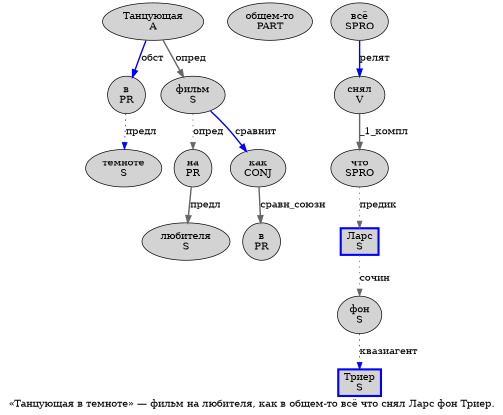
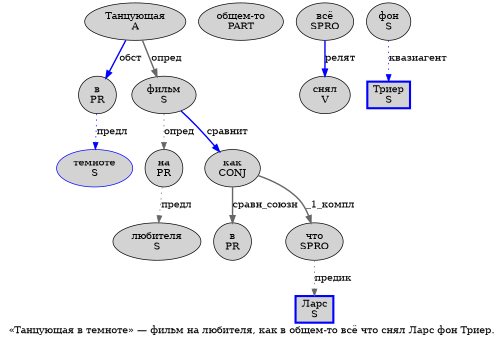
edge "снял V" -> "что SPRO": now "как CONJ" -> "что SPRO"
node "темноте S": color black -> blue
edge "на PR" -> "любителя S": style bold -> dotted
edge "Ларс S" -> "фон S": removed, label "сочин"
